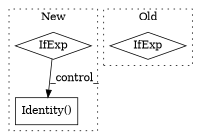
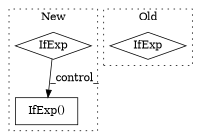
node "Identity()": label "Identity()" -> "IfExp()"
